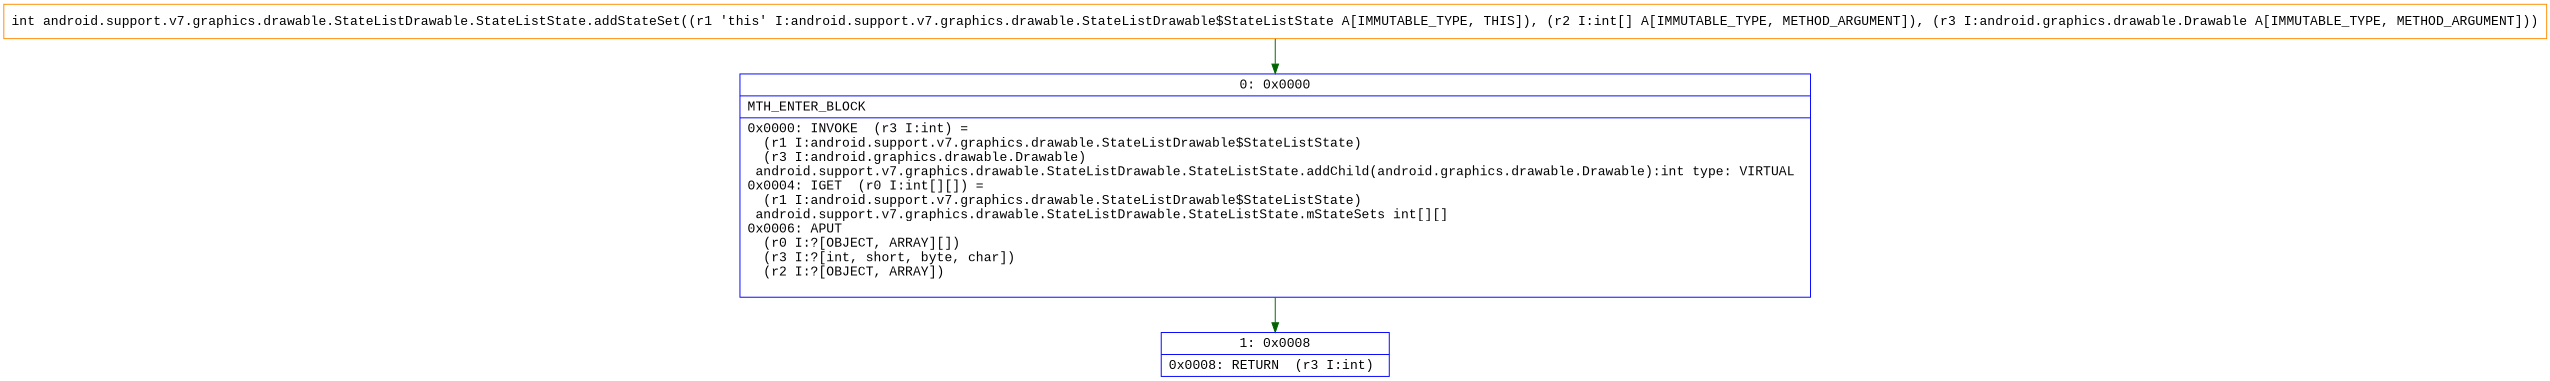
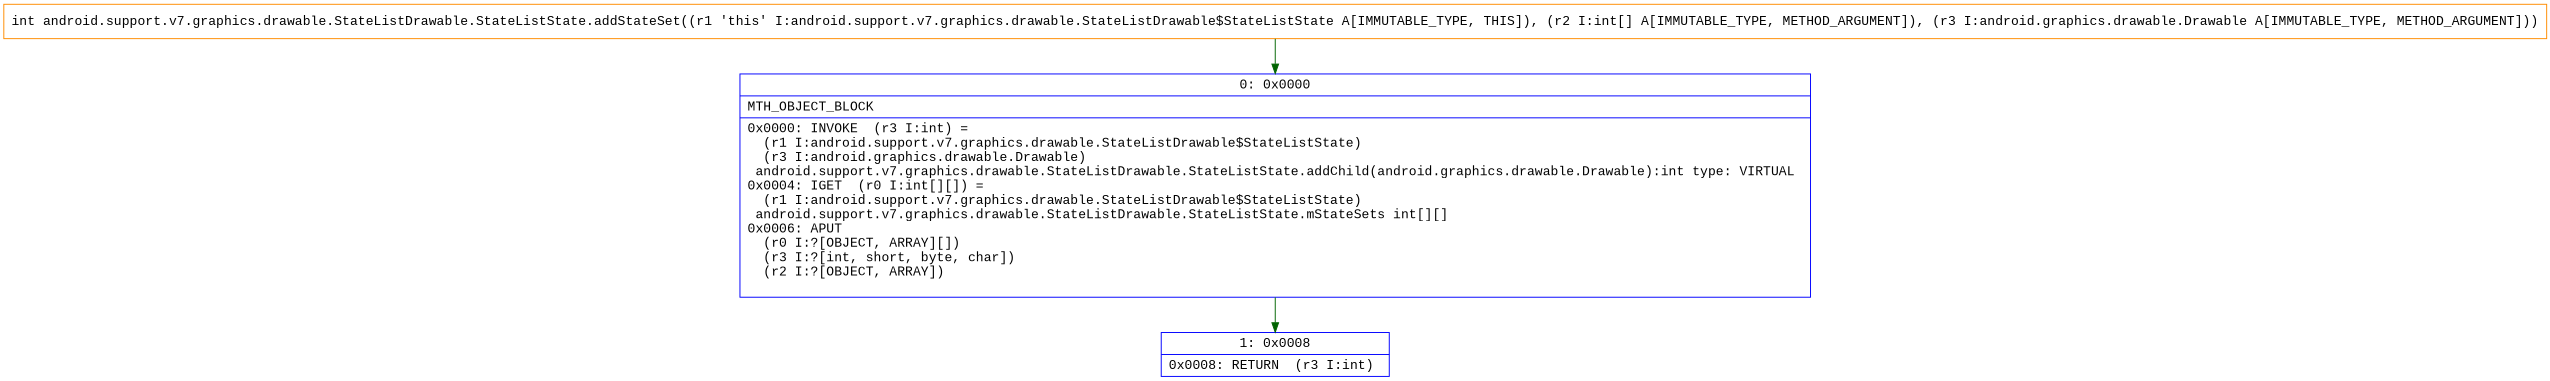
node "0: 0x0000": text "MTH_ENTER_BLOCK" -> "MTH_OBJECT_BLOCK"
